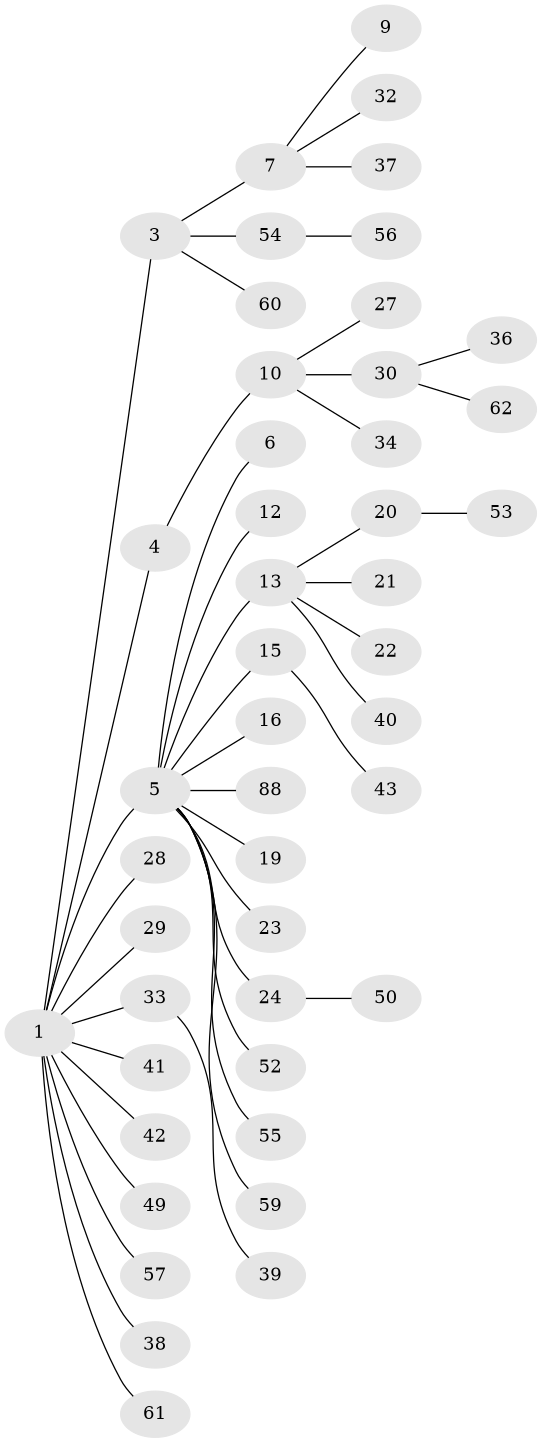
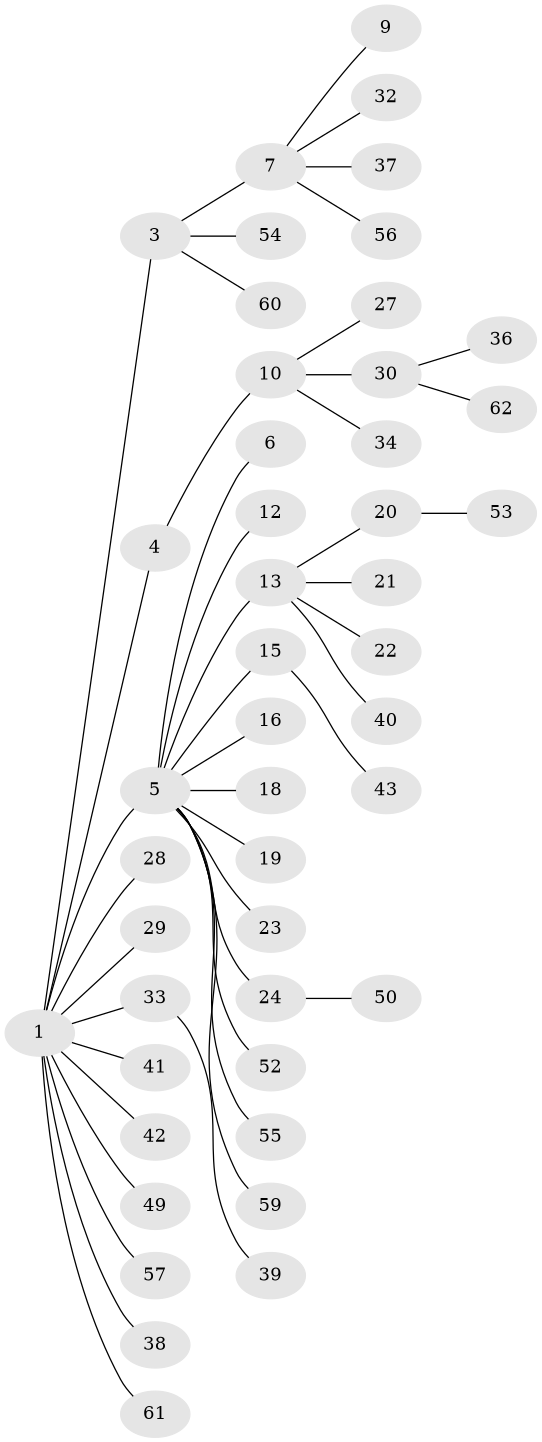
edge "54" -- "56": now "7" -- "56"
node "88": label "88" -> "18"
